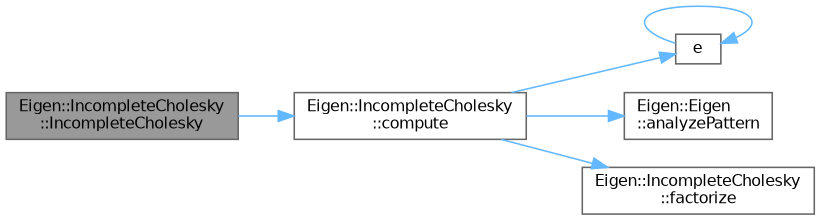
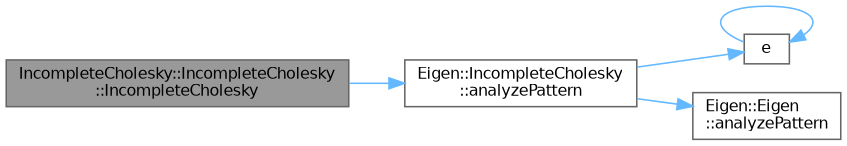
node "Eigen::IncompleteCholesky ::IncompleteCholesky": label "Eigen::IncompleteCholesky ::IncompleteCholesky" -> "IncompleteCholesky::IncompleteCholesky ::IncompleteCholesky"
node "Eigen::IncompleteCholesky ::compute": label "Eigen::IncompleteCholesky ::compute" -> "Eigen::IncompleteCholesky ::analyzePattern"
node "Eigen::IncompleteCholesky ::factorize": removed
